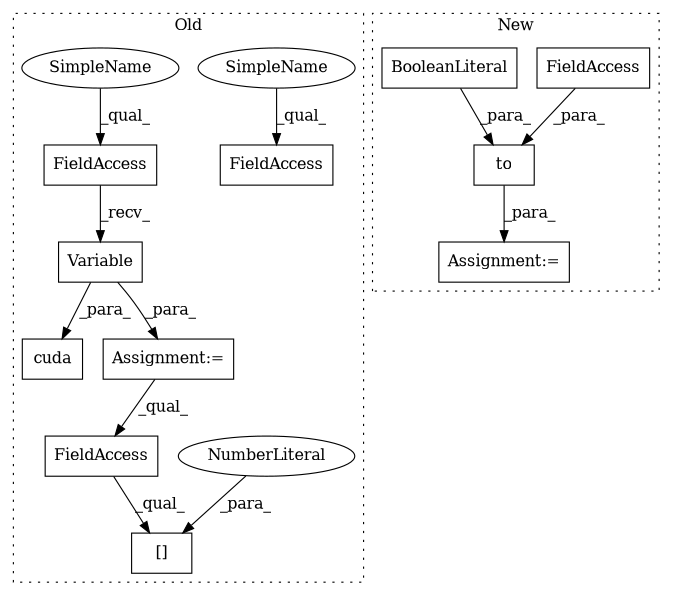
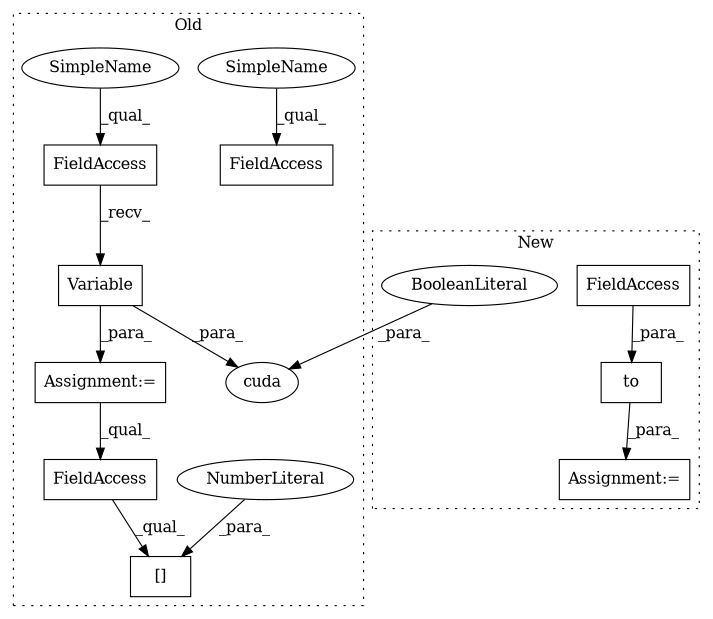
node "BooleanLiteral": shape box -> ellipse
edge "BooleanLiteral" -> "to": now "BooleanLiteral" -> "cuda"
node "cuda": shape box -> ellipse
